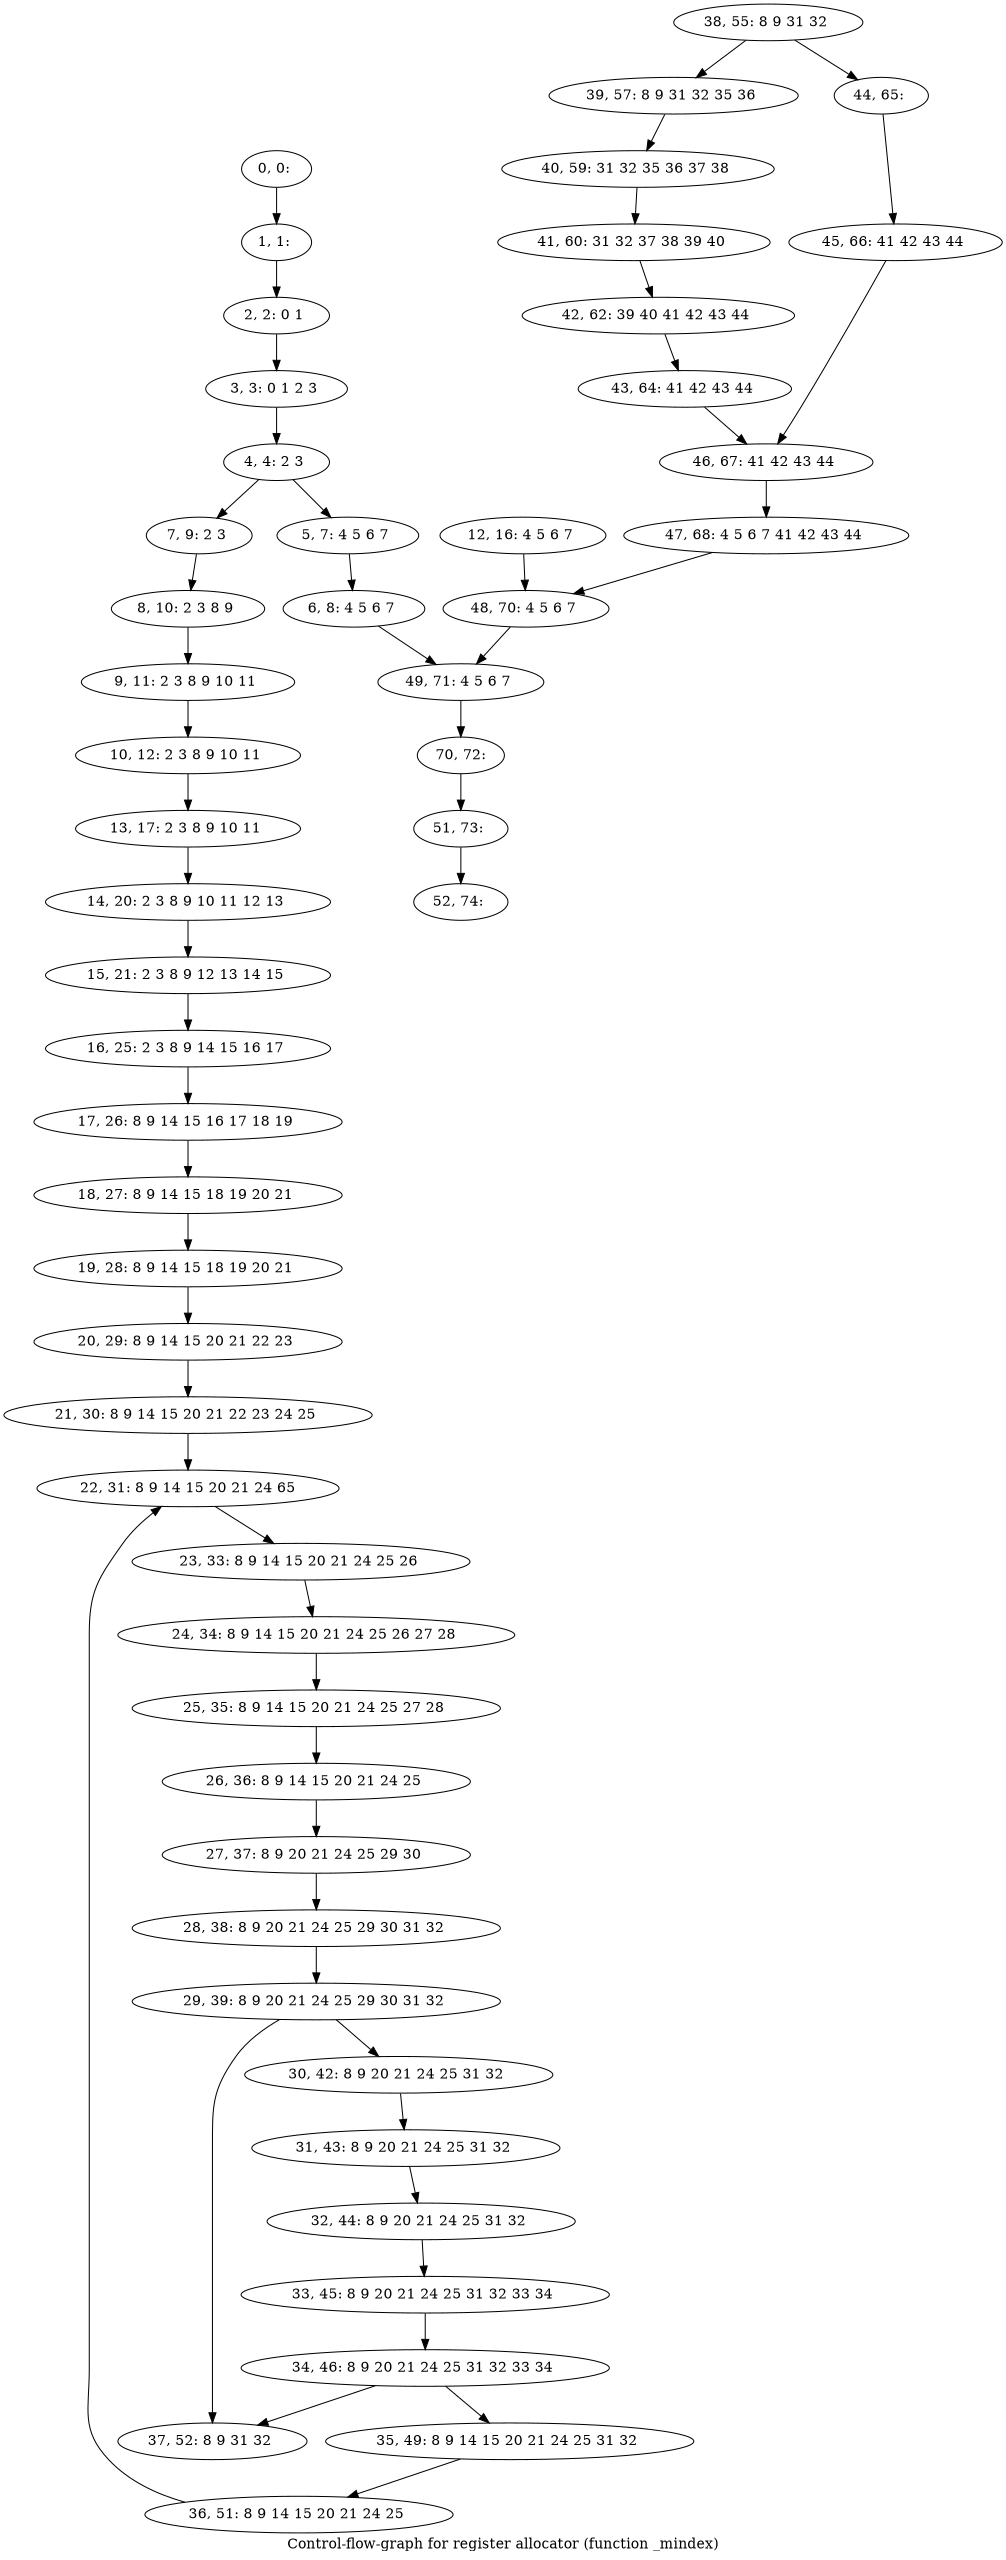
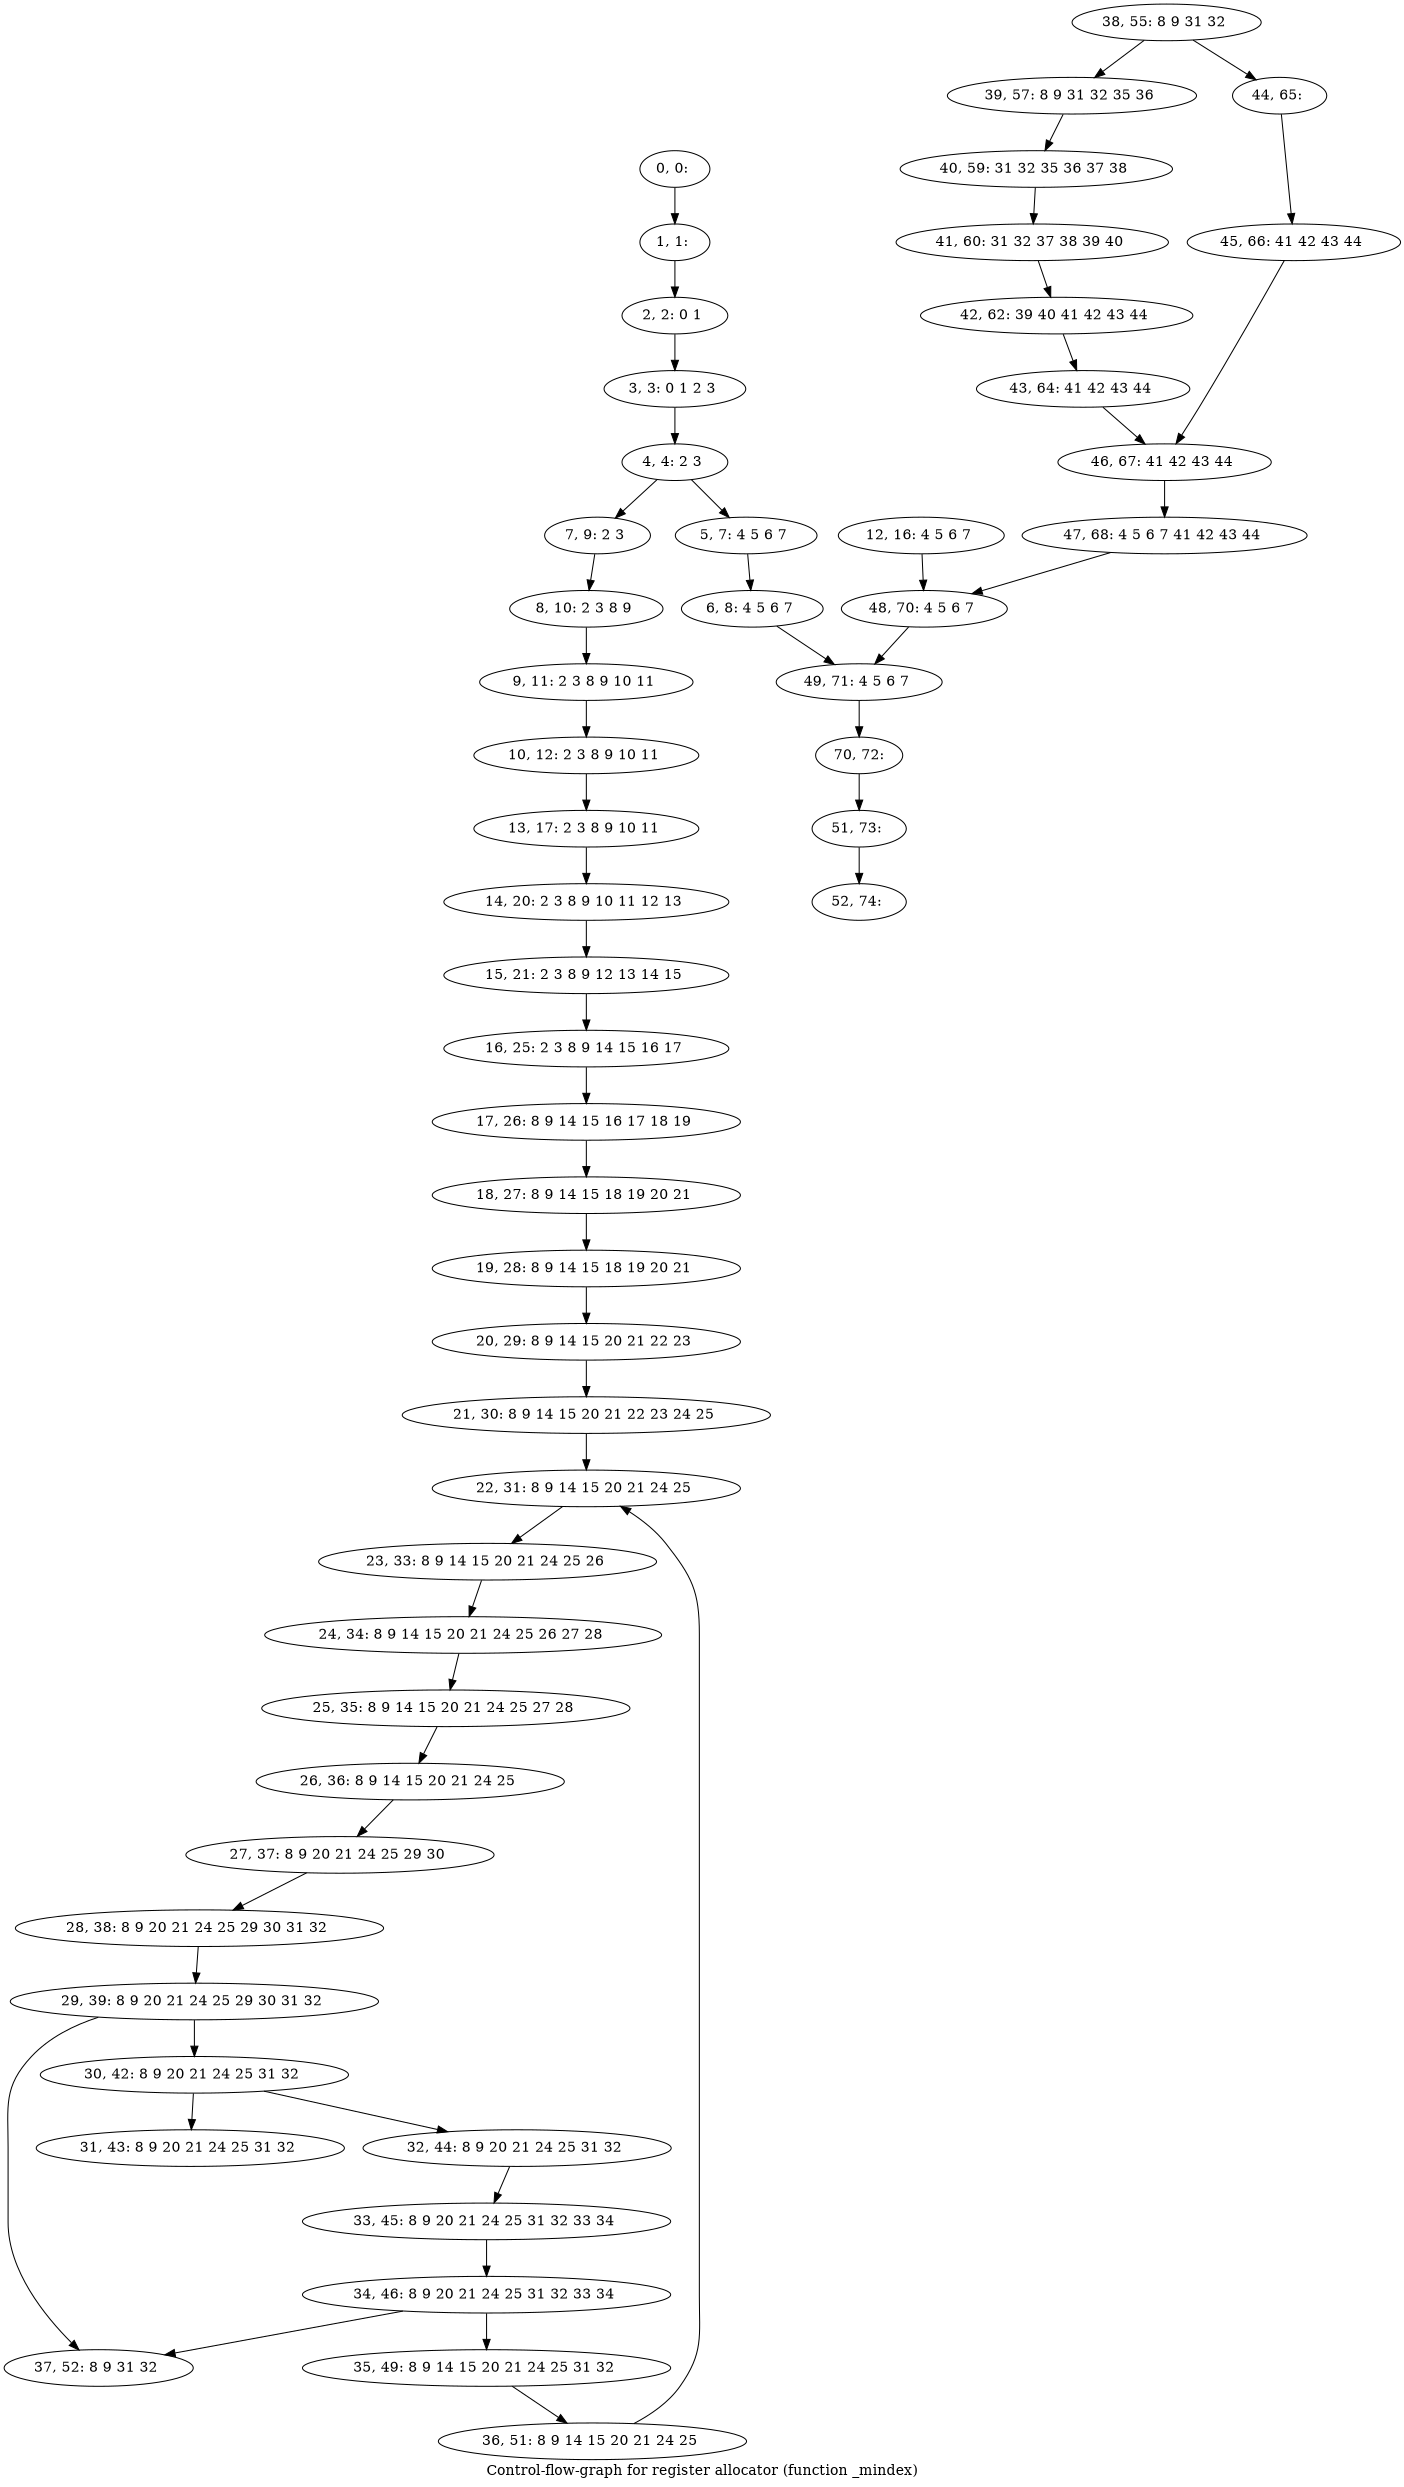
node "22, 31: 8 9 14 15 20 21 24 65": label "22, 31: 8 9 14 15 20 21 24 65" -> "22, 31: 8 9 14 15 20 21 24 25"
edge "31, 43: 8 9 20 21 24 25 31 32" -> "32, 44: 8 9 20 21 24 25 31 32": now "30, 42: 8 9 20 21 24 25 31 32" -> "32, 44: 8 9 20 21 24 25 31 32"
